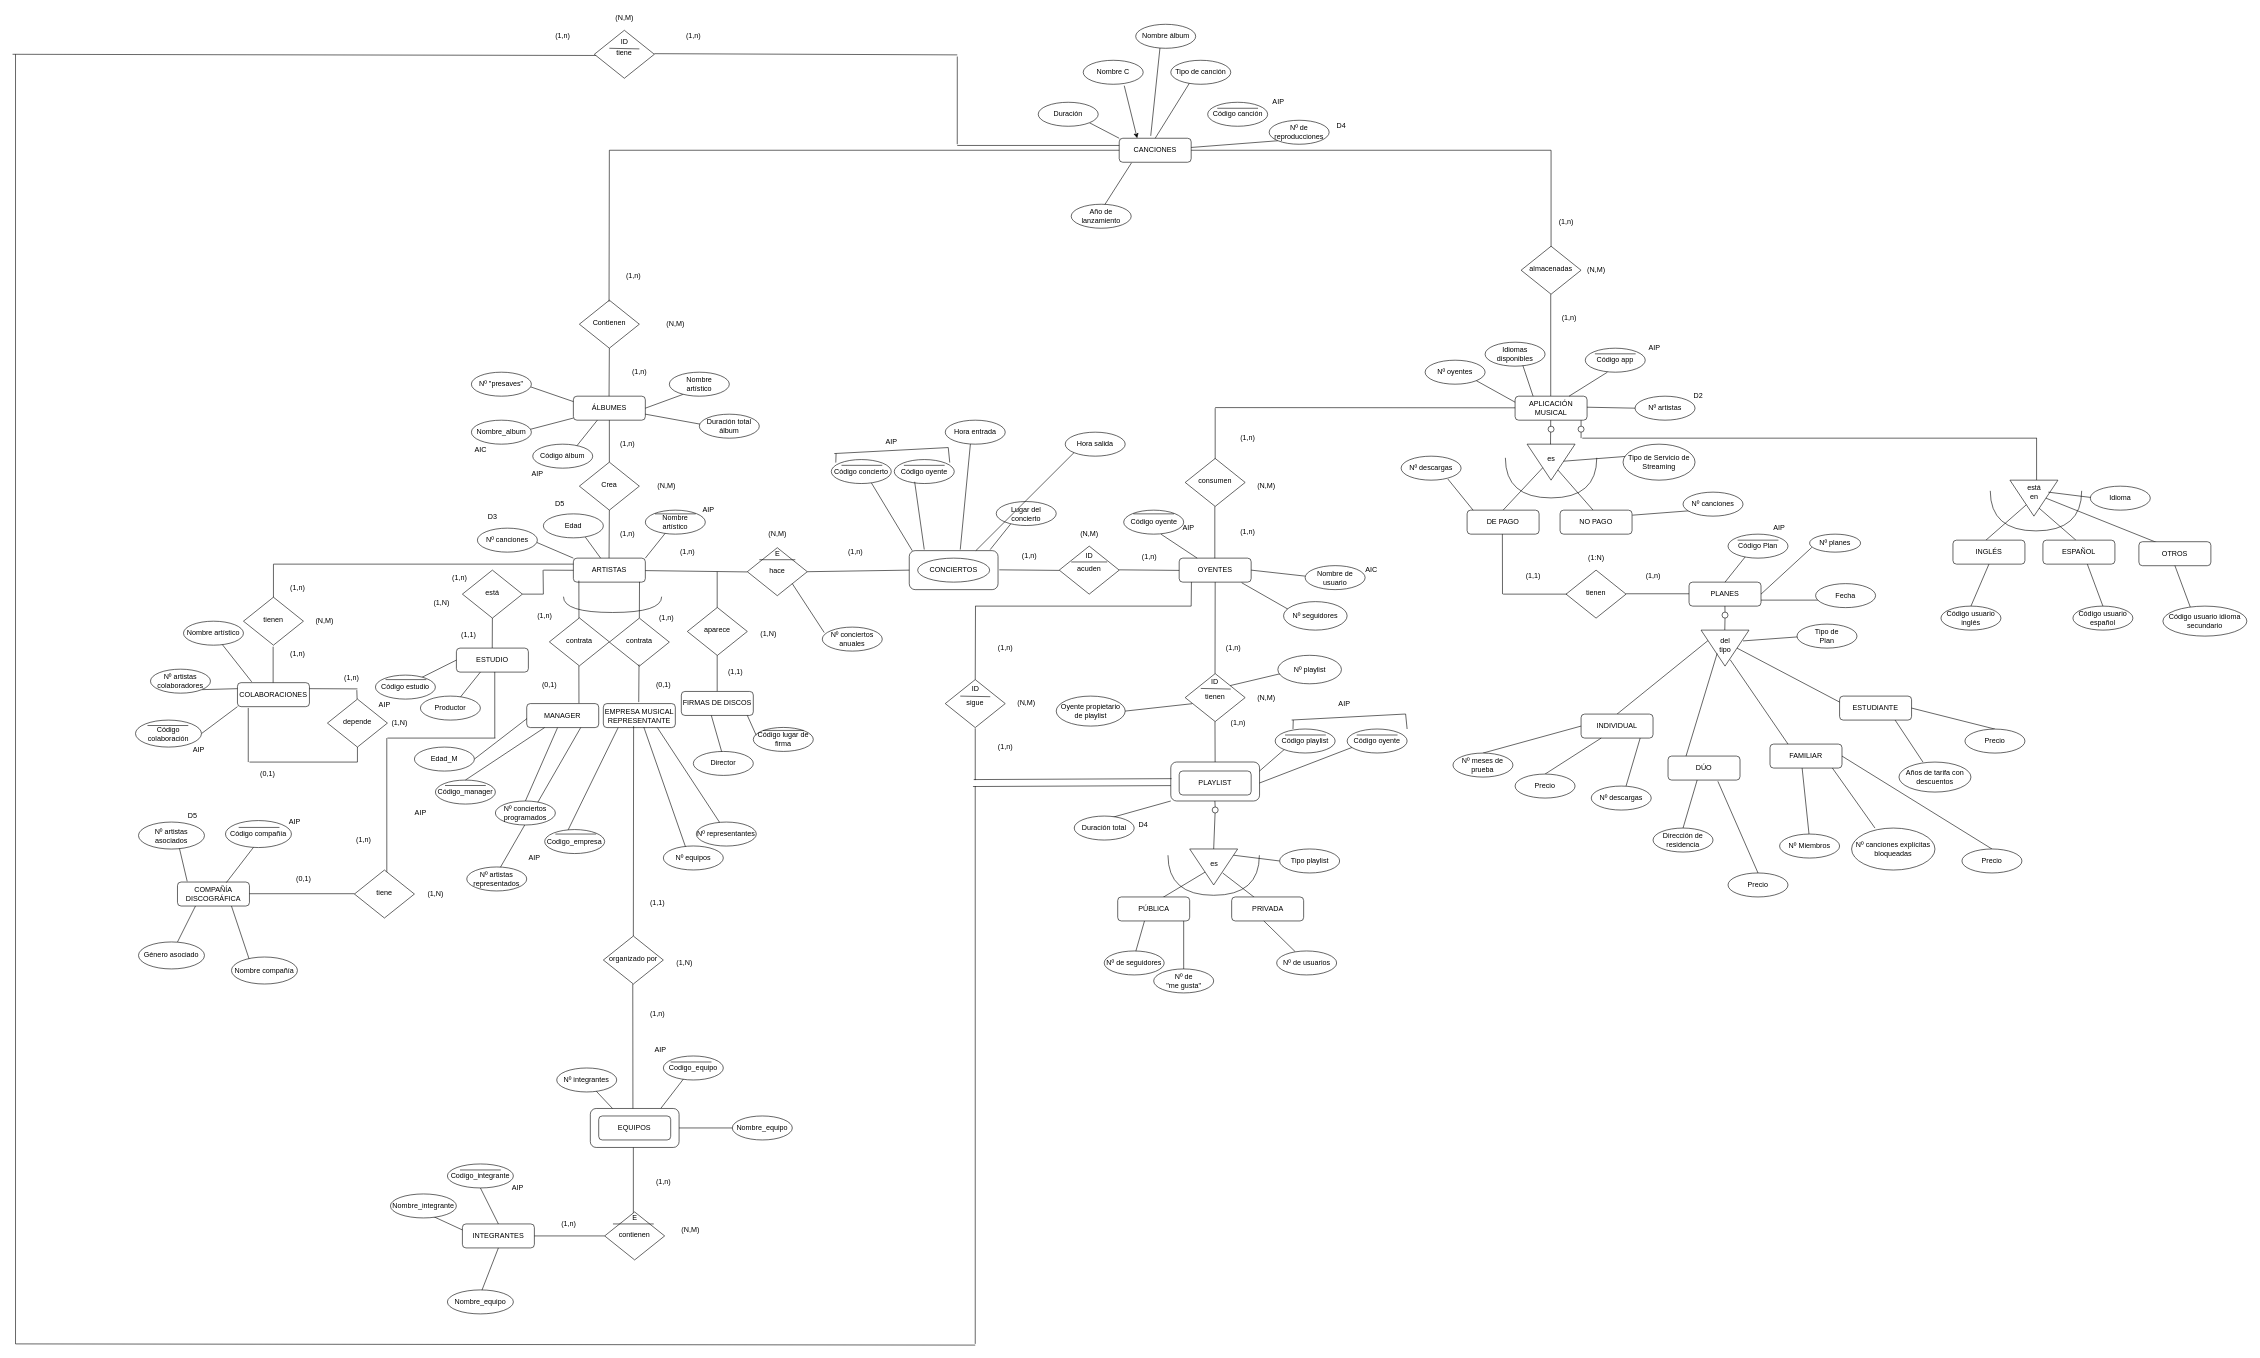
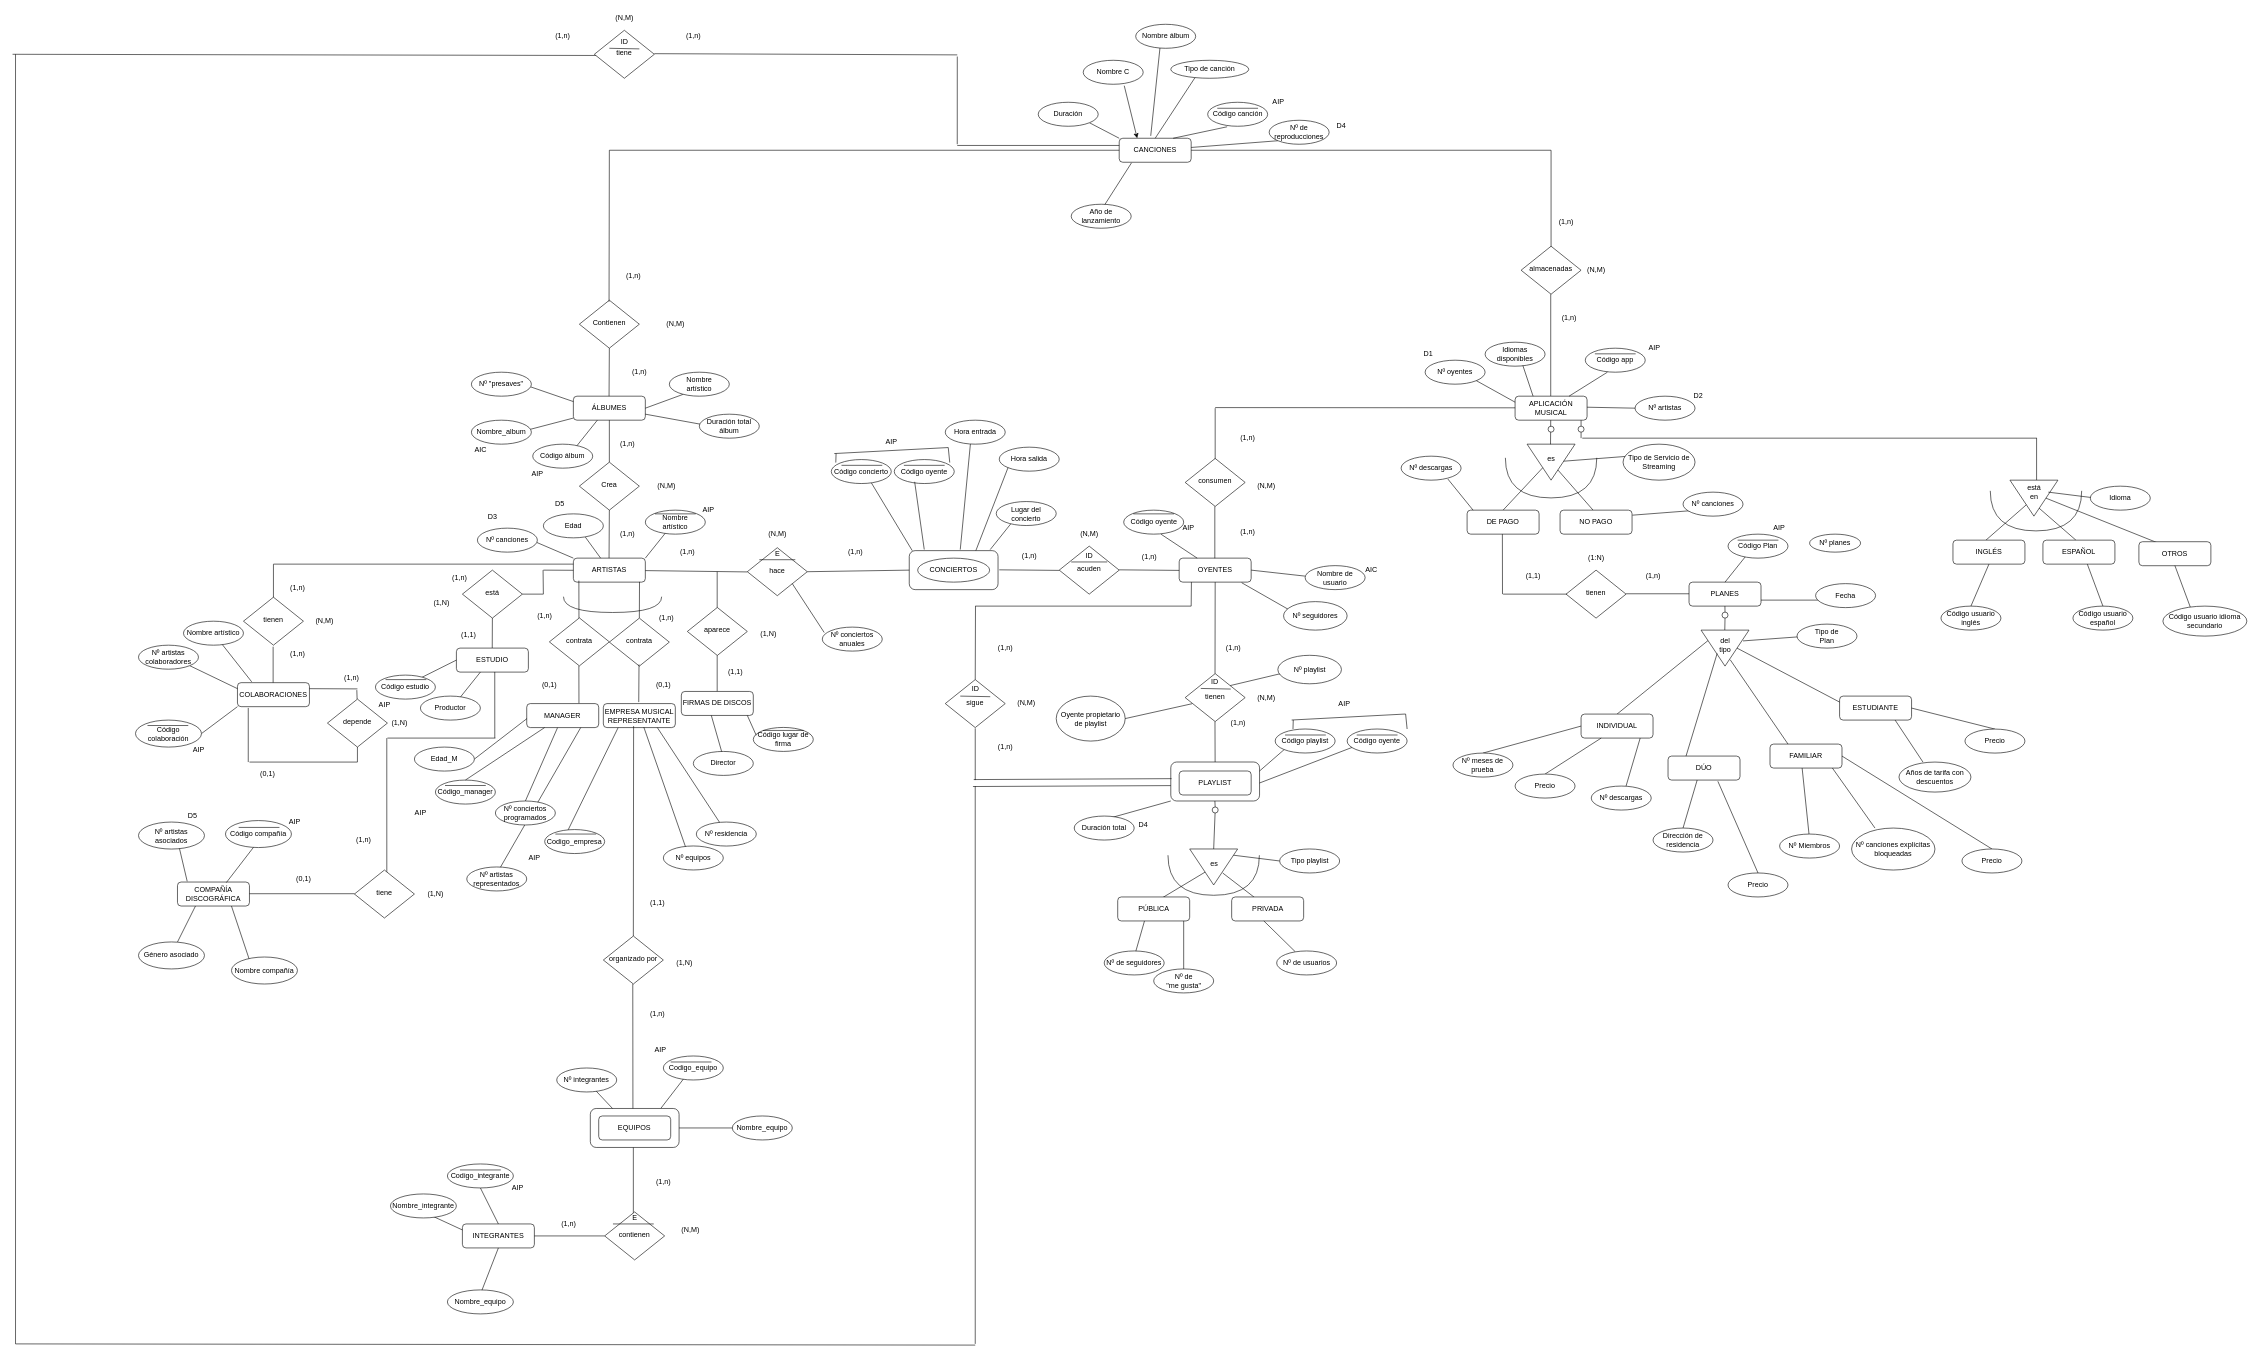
node "Tipo de canción": size 60x24 -> 78x18
edge "Código canción" -- "CANCIONES": added
node "D1": added
node "Hora salida": moved (1095, 444) -> (1029, 459)
edge "Nº planes" -- "PLANES": removed
node "Nº artistas colaboradores": moved (180, 681) -> (168, 657)
node "Oyente propietario de playlist": size 69x30 -> 69x45
node "Nº representantes": label "Nº representantes" -> "Nº residencia"
